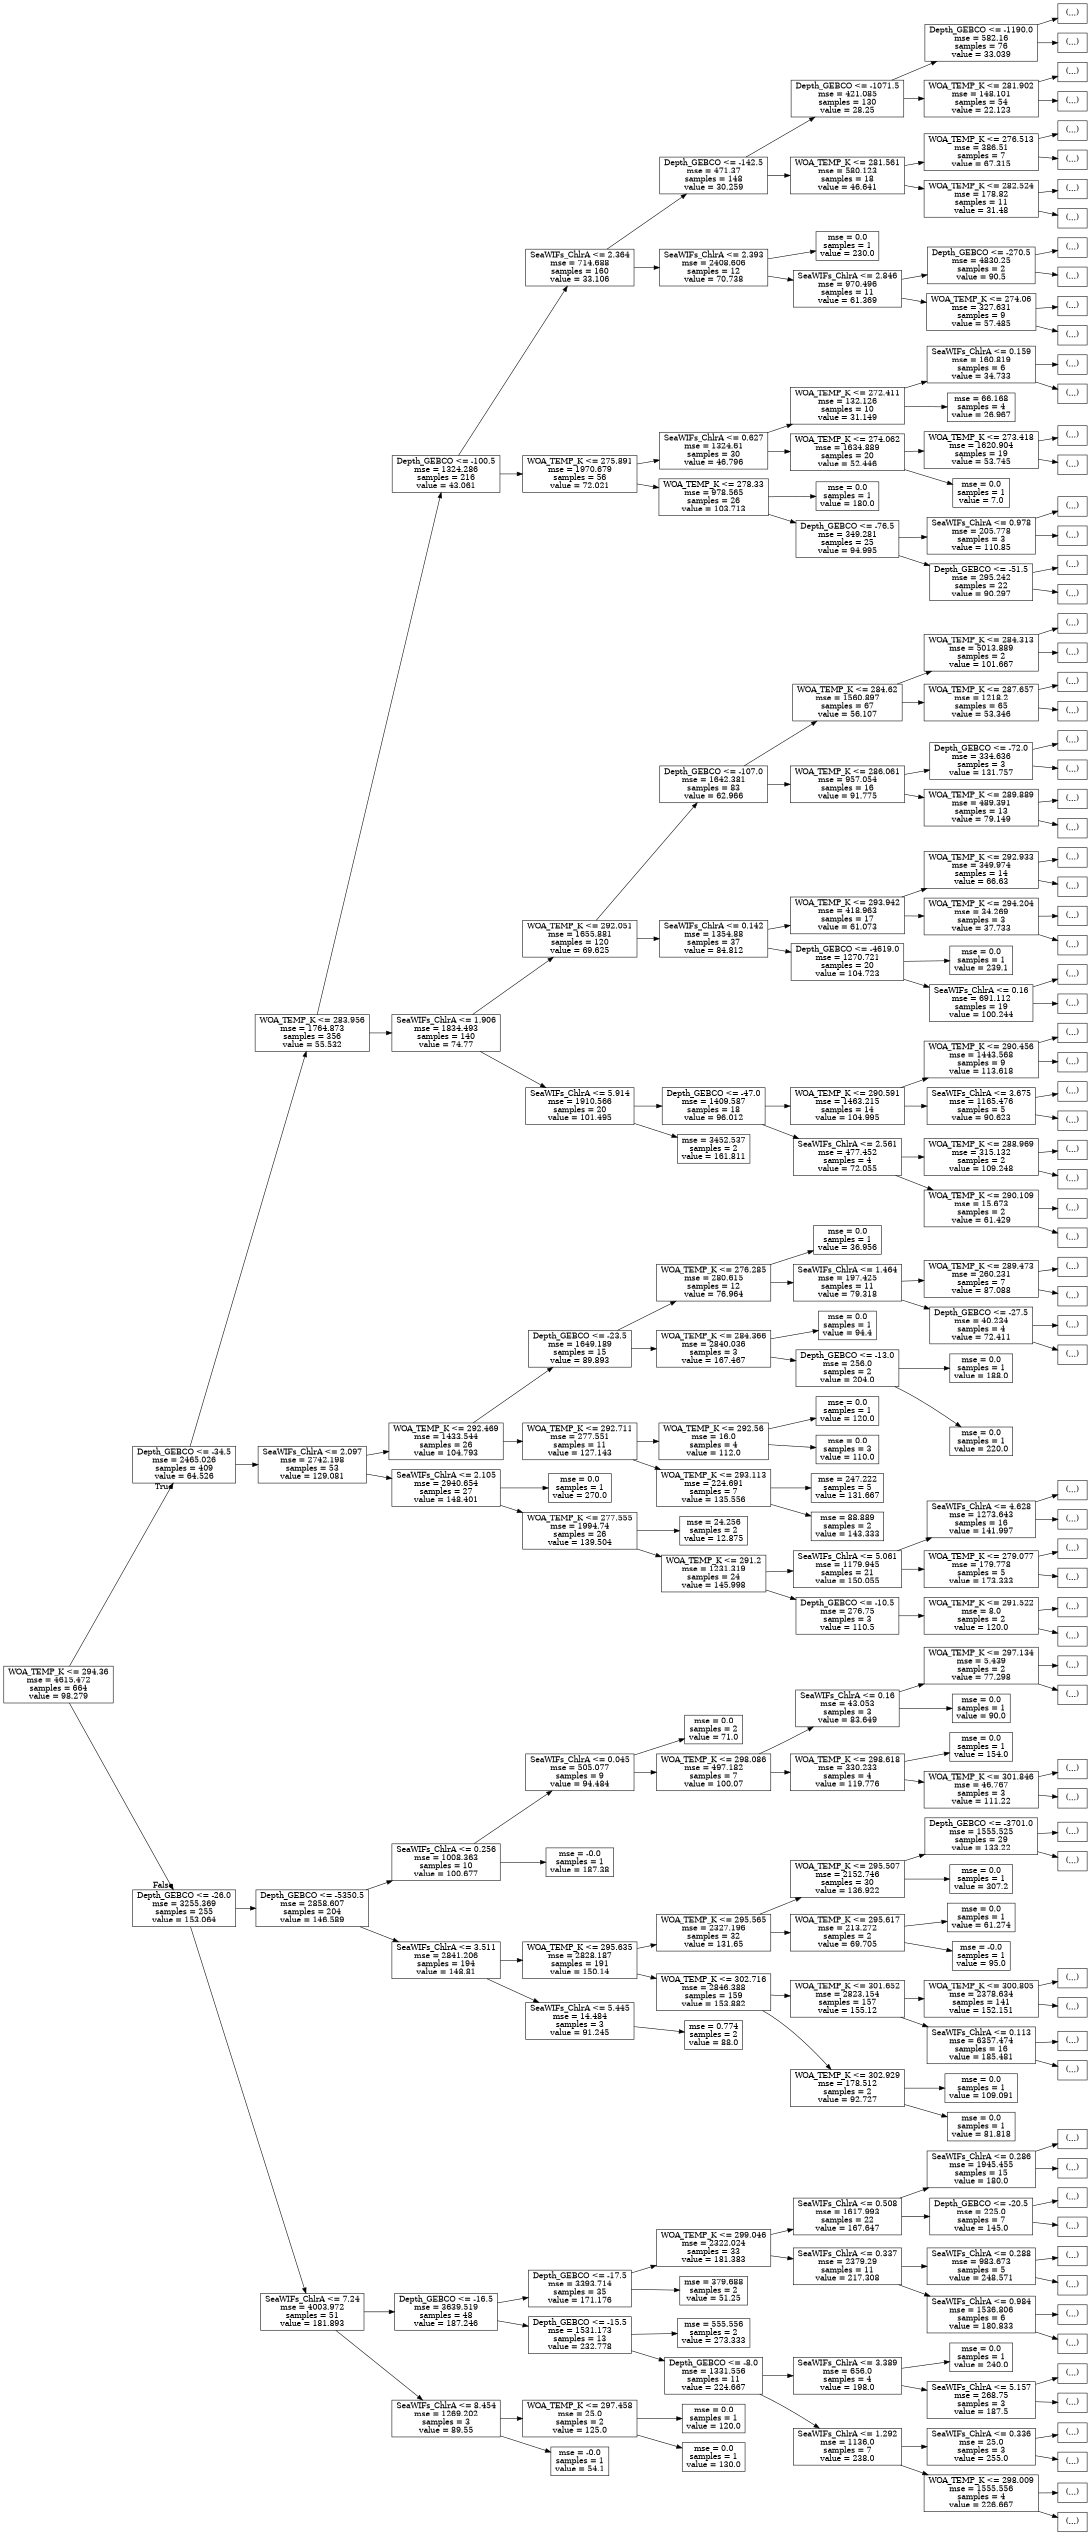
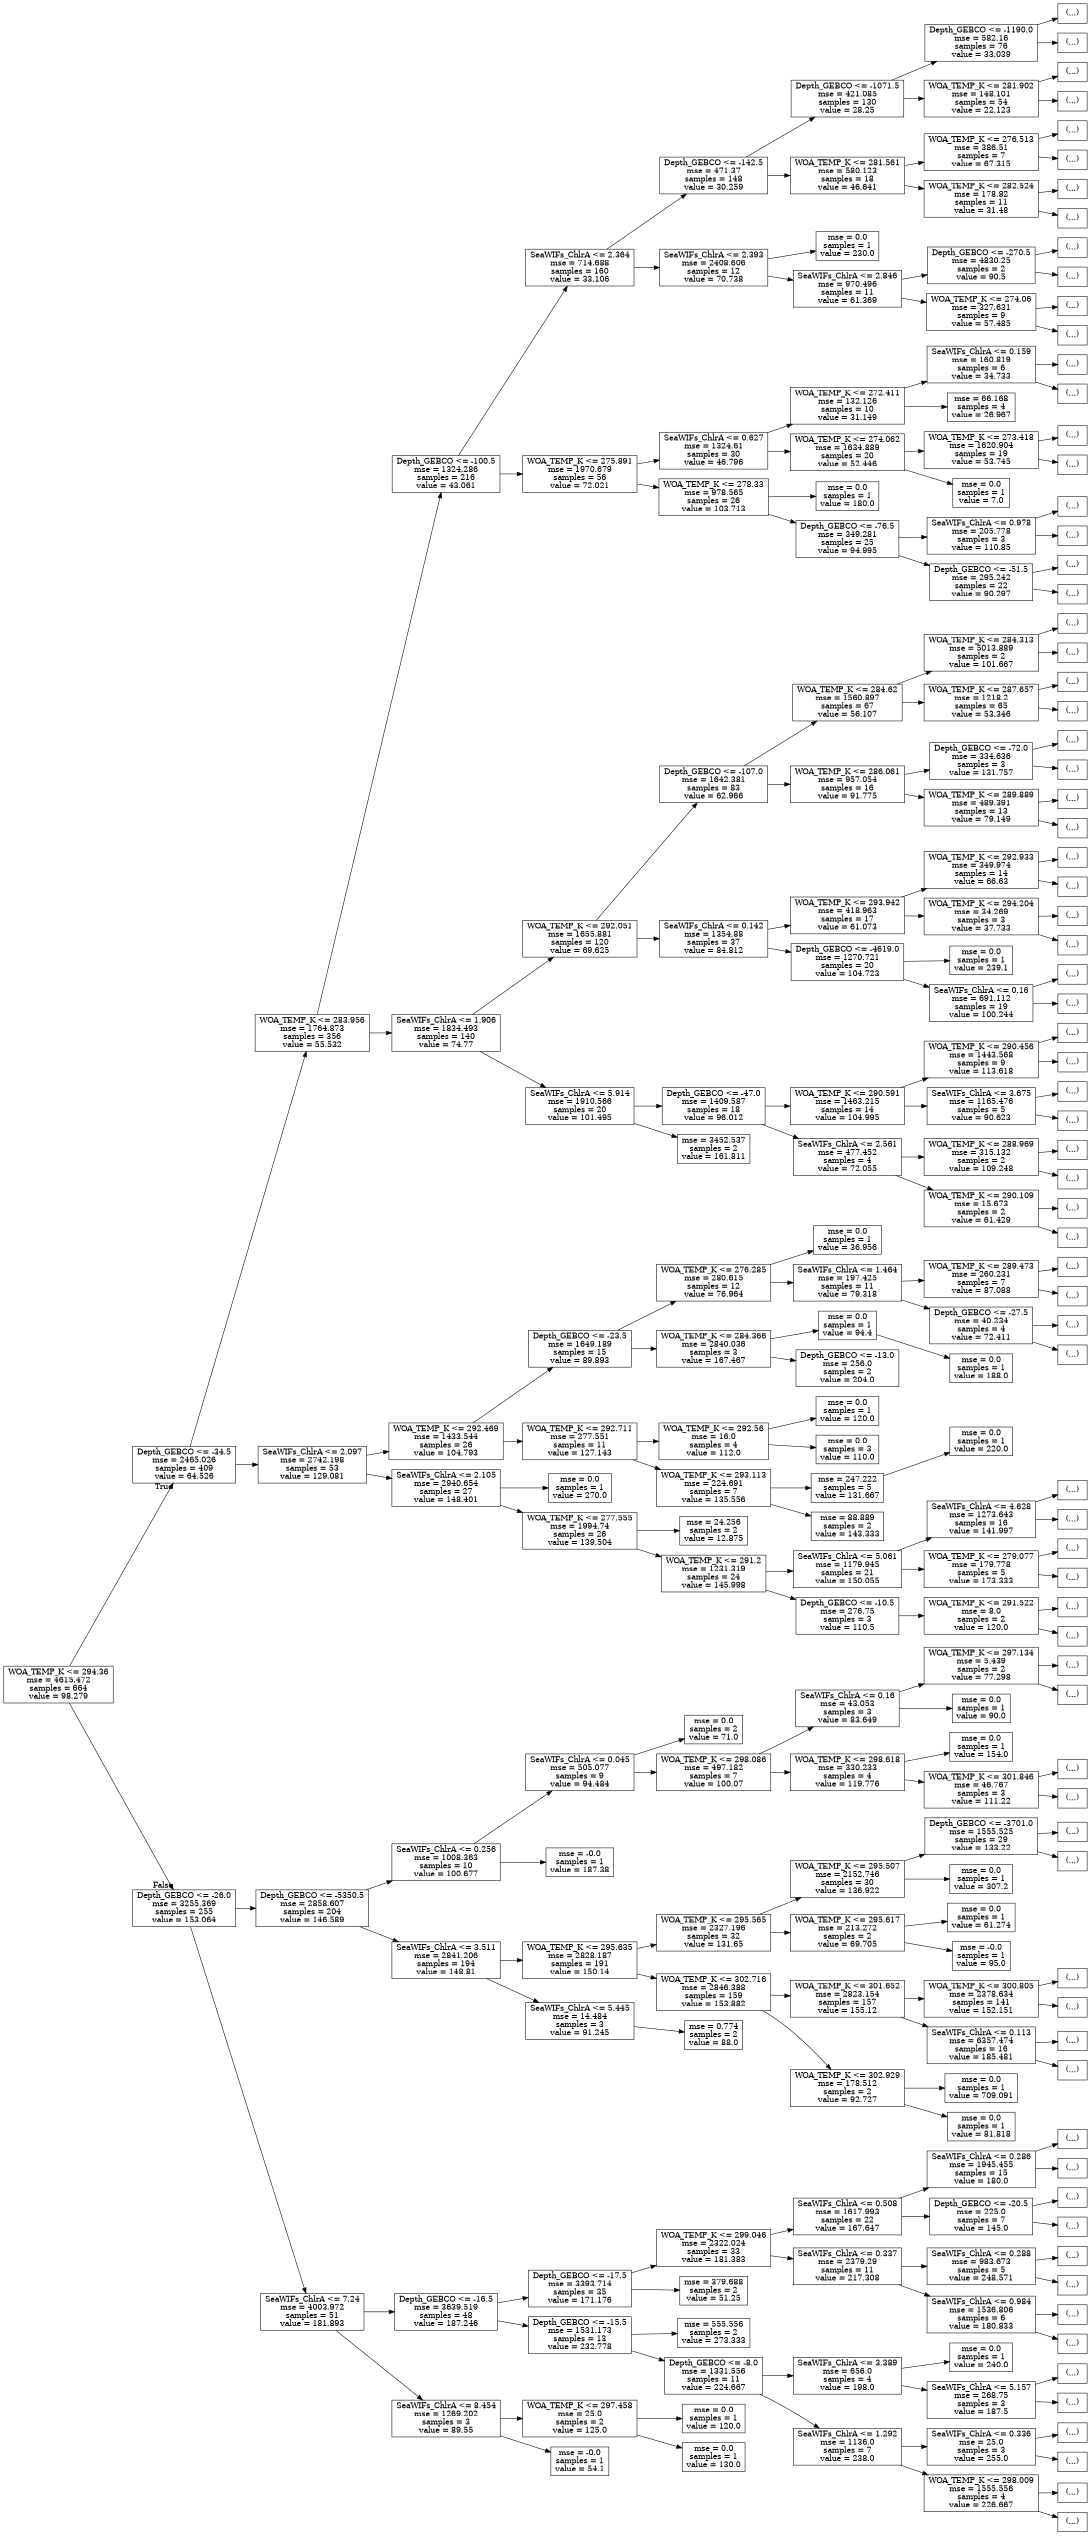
edge "Depth_GEBCO <= -13.0 mse = 256.0 samples = 2 value = 204.0" -> "mse = 0.0 samples = 1 value = 188.0": now "mse = 0.0 samples = 1 value = 94.4" -> "mse = 0.0 samples = 1 value = 188.0"
edge "Depth_GEBCO <= -13.0 mse = 256.0 samples = 2 value = 204.0" -> "mse = 0.0 samples = 1 value = 220.0": now "mse = 247.222 samples = 5 value = 131.667" -> "mse = 0.0 samples = 1 value = 220.0"
node "mse = 0.0 samples = 1 value = 109.091": label "mse = 0.0 samples = 1 value = 109.091" -> "mse = 0.0 samples = 1 value = 709.091"
